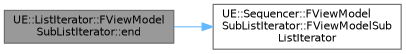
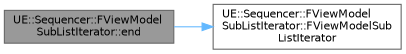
node "UE::ListIterator::FViewModel SubListIterator::end": label "UE::ListIterator::FViewModel SubListIterator::end" -> "UE::Sequencer::FViewModel SubListIterator::end"
